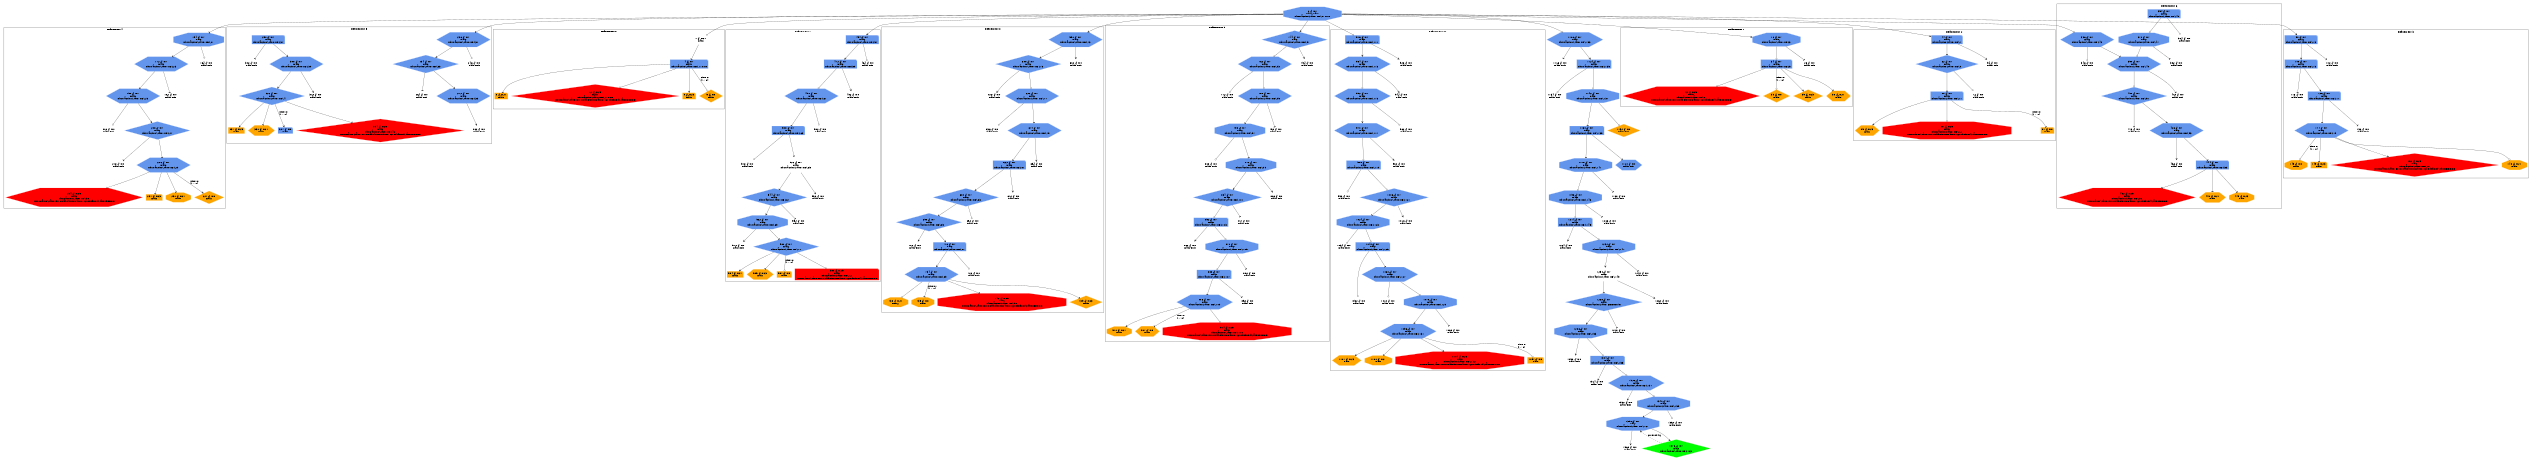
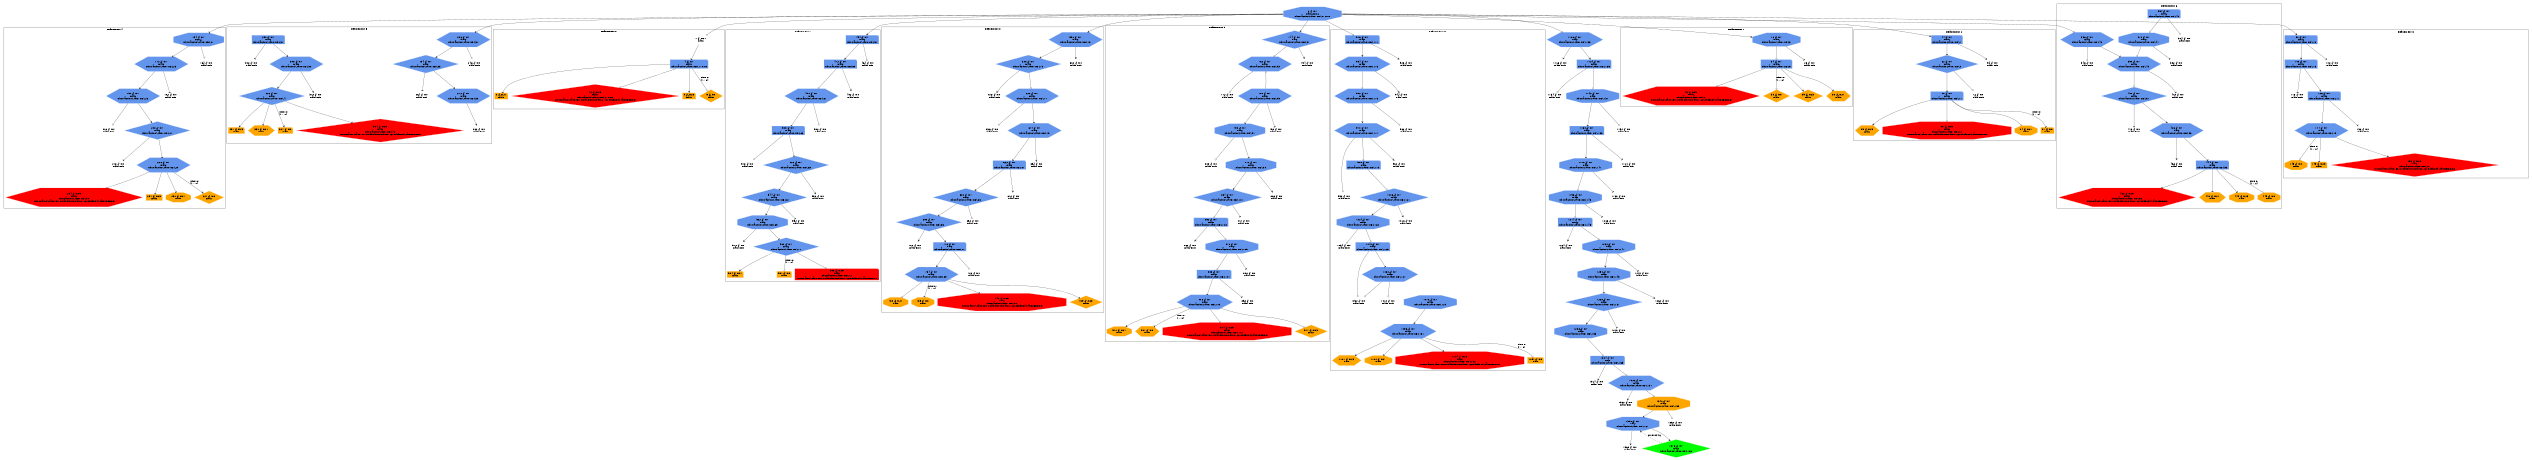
node "0 @ N1 main main AbstractionState: ABS0: true": label "0 @ N1 main main AbstractionState: ABS0: true" -> "0 @ N1 main entry AbstractionState: ABS0: true"
node "154 @ N7 main AbstractionState: ABS21": label "154 @ N7 main AbstractionState: ABS21" -> "154 @ N7 entry AbstractionState: ABS21"
node "754 @ N0 main exit": label "754 @ N0 main exit" -> "754 @ N0 exit exit"
edge "762 @ N7 main AbstractionState: ABS93" -> "780 @ N7 main AbstractionState: ABS95": reversed
node "327 @ N8 main": fillcolor cornflowerblue -> orange
node "1152 @ N0 main exit": fillcolor orange -> white
node "84 @ N21 main": added
node "526 @ N7 main AbstractionState: ABS65": fillcolor white -> cornflowerblue
node "1170 @ N0 main exit": fillcolor cornflowerblue -> white
node "148 @ N21 main": removed
edge "988 @ N7 main AbstractionState: ABS119" -> "998 @ N0 main exit": now "970 @ N7 main AbstractionState: ABS117" -> "998 @ N0 main exit"
node "445 @ N8 main": added
edge "1006 @ N7 main AbstractionState: ABS121" -> "1024 @ N7 main AbstractionState: ABS123": arrowhead tee -> vee
node "1214 @ N7 main AbstractionState: ABS145": label "1214 @ N7 main AbstractionState: ABS145" -> "1214 @ N7 entry AbstractionState: ABS145"
node "585 @ N23 main": removed
node "1250 @ N7 main AbstractionState: ABS149": fillcolor white -> cornflowerblue
edge "1060 @ N7 main AbstractionState: ABS127" -> "1078 @ N7 main AbstractionState: ABS129": now "1060 @ N7 main AbstractionState: ABS127" -> "1052 @ N0 main exit"
node "738 @ N21 entry": label "738 @ N21 entry" -> "738 @ N21 main"
node "1268 @ N7 main AbstractionState: ERROR151": label "1268 @ N7 main AbstractionState: ERROR151" -> "1268 @ N7 main AbstractionState: ABS151"
node "911 @ N23 main": added
node "1088 @ N0 main exit": removed
node "1296 @ N0 main exit": removed
node "1304 @ N7 main AbstractionState: ABS155": label "1304 @ N7 main AbstractionState: ABS155" -> "1304 @ N7 true AbstractionState: ABS155"
node "1340 @ N7 main AbstractionState: ABS159": fillcolor cornflowerblue -> orange
